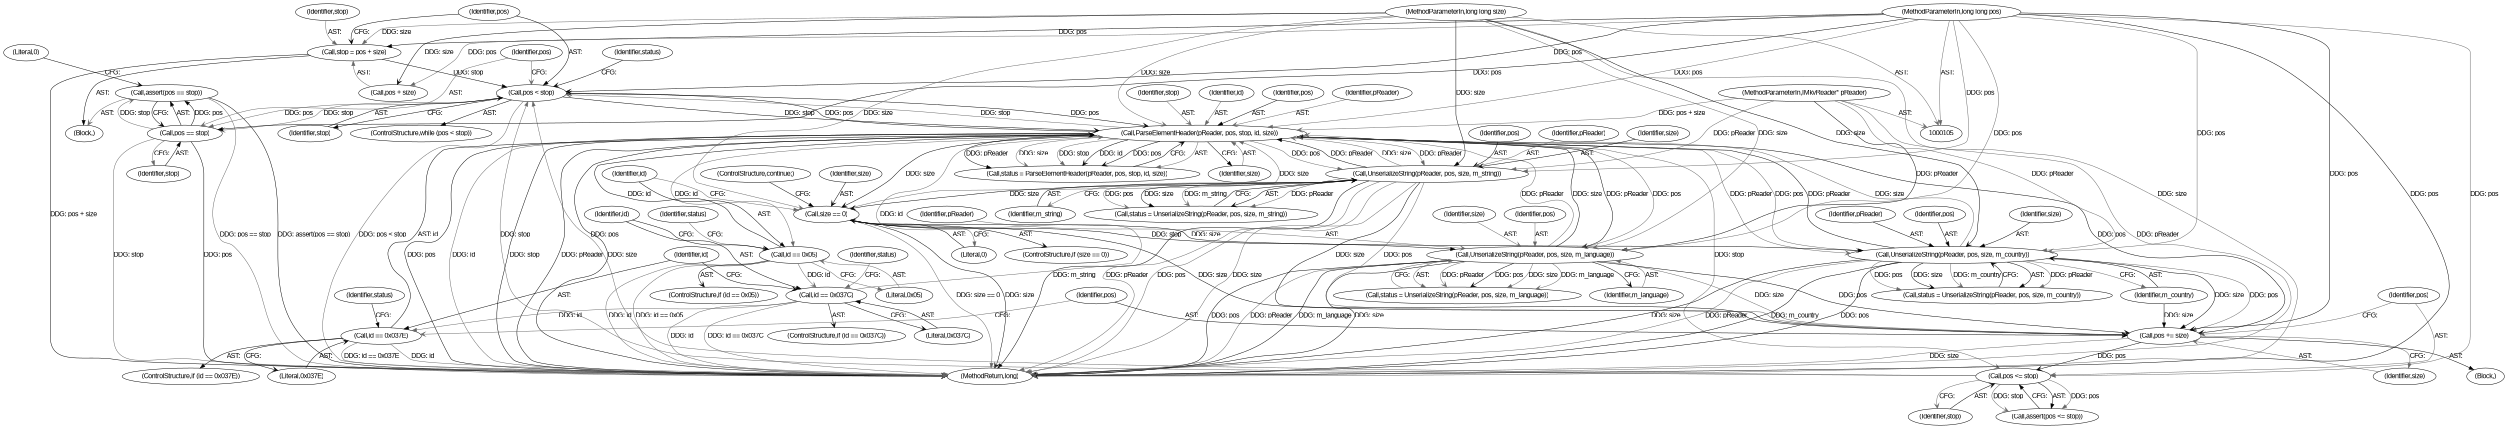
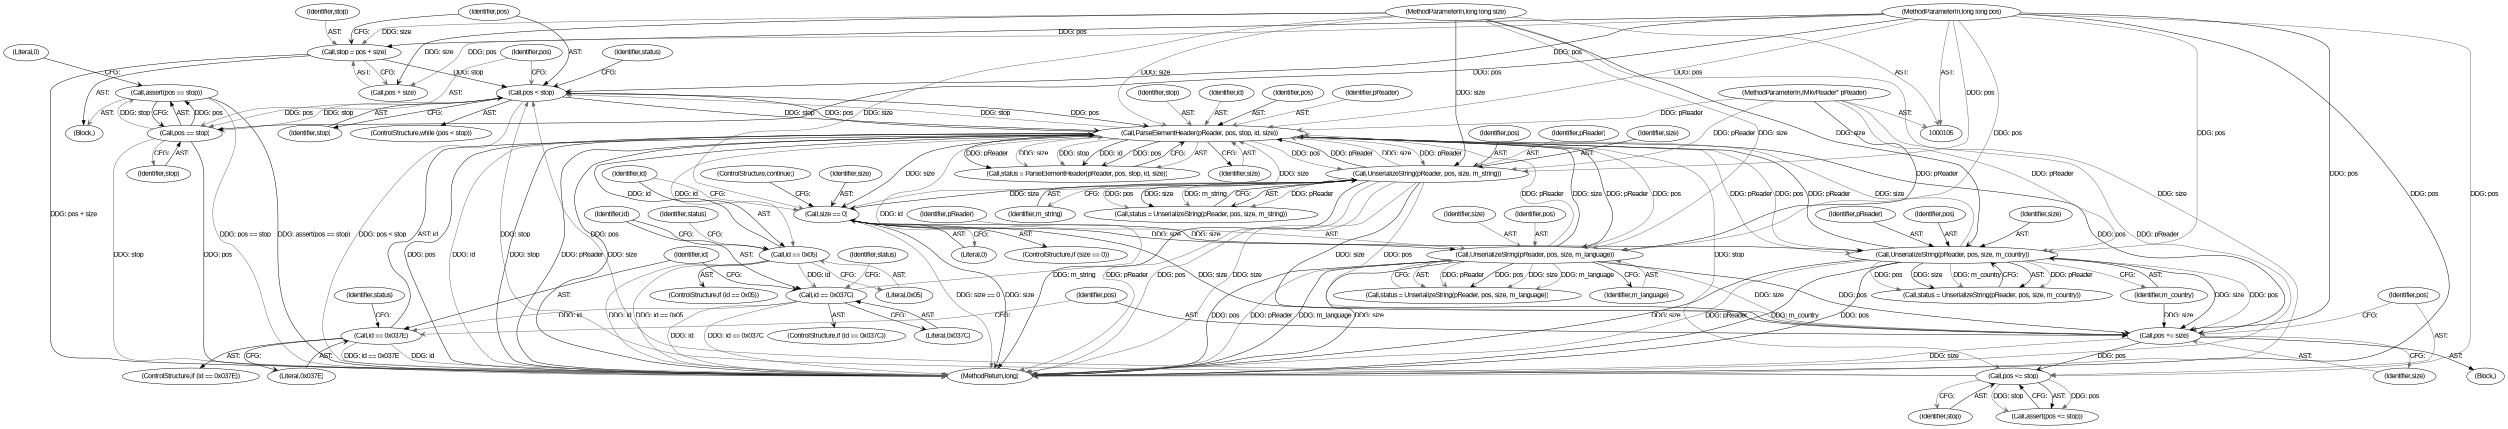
edge "(Call,stop = pos + size)" -> "(Call,pos + size)": added, label "CFG:"
edge "(MethodParameterIn,IMkvReader* pReader)" -> "(Call,ParseElementHeader(pReader, pos, stop, id, size))": label "DDG: pos + size" -> "DDG: pReader"
edge "(Call,size == 0)" -> "(Call,UnserializeString(pReader, pos, size, m_language))": label "DDG: stop" -> "DDG: size"
